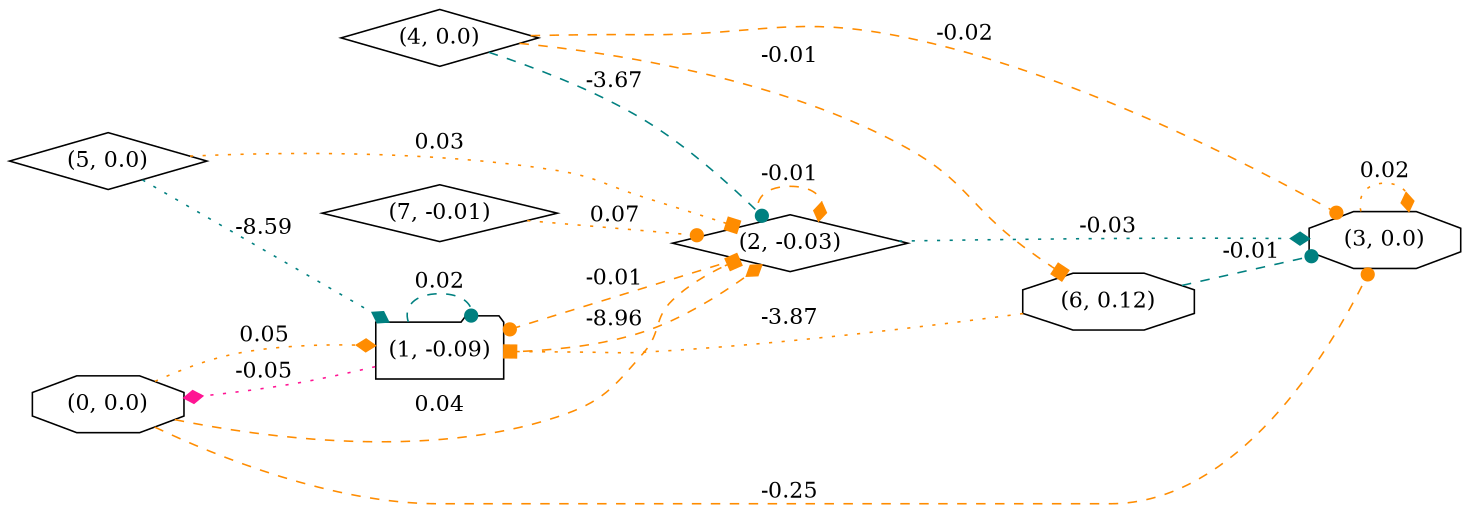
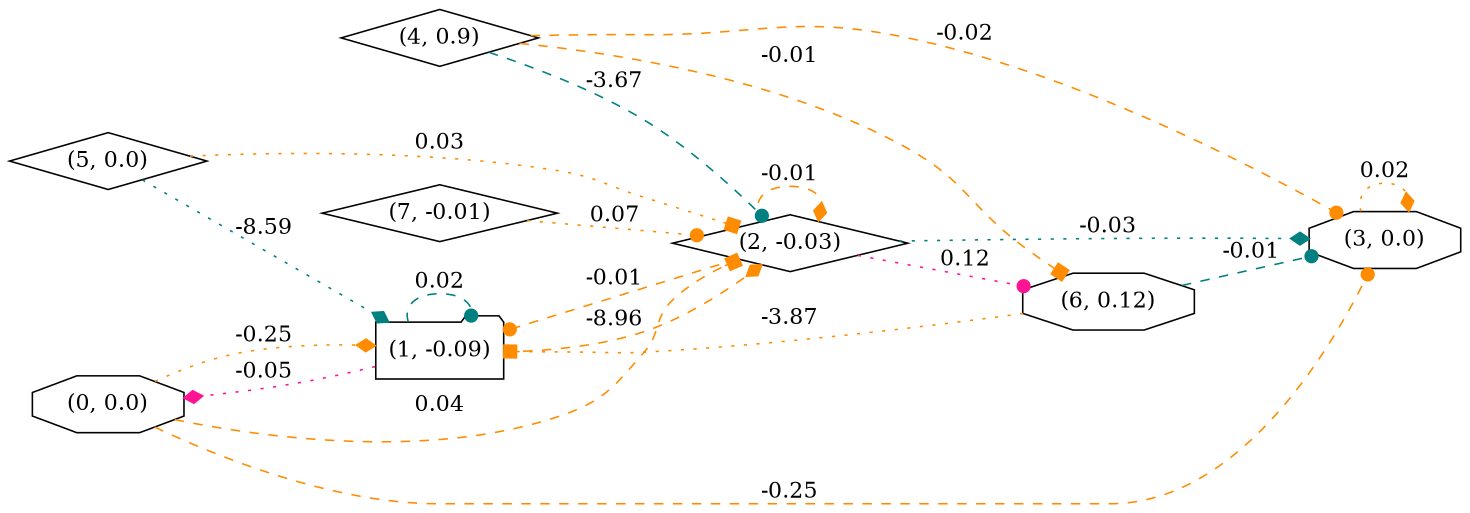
node "(4, 0.0)": label "(4, 0.0)" -> "(4, 0.9)"
edge "(2, -0.03)" -> "(6, 0.12)": added, label "0.12"
edge "(0, 0.0)" -> "(1, -0.09)": label "0.05" -> "-0.25"
